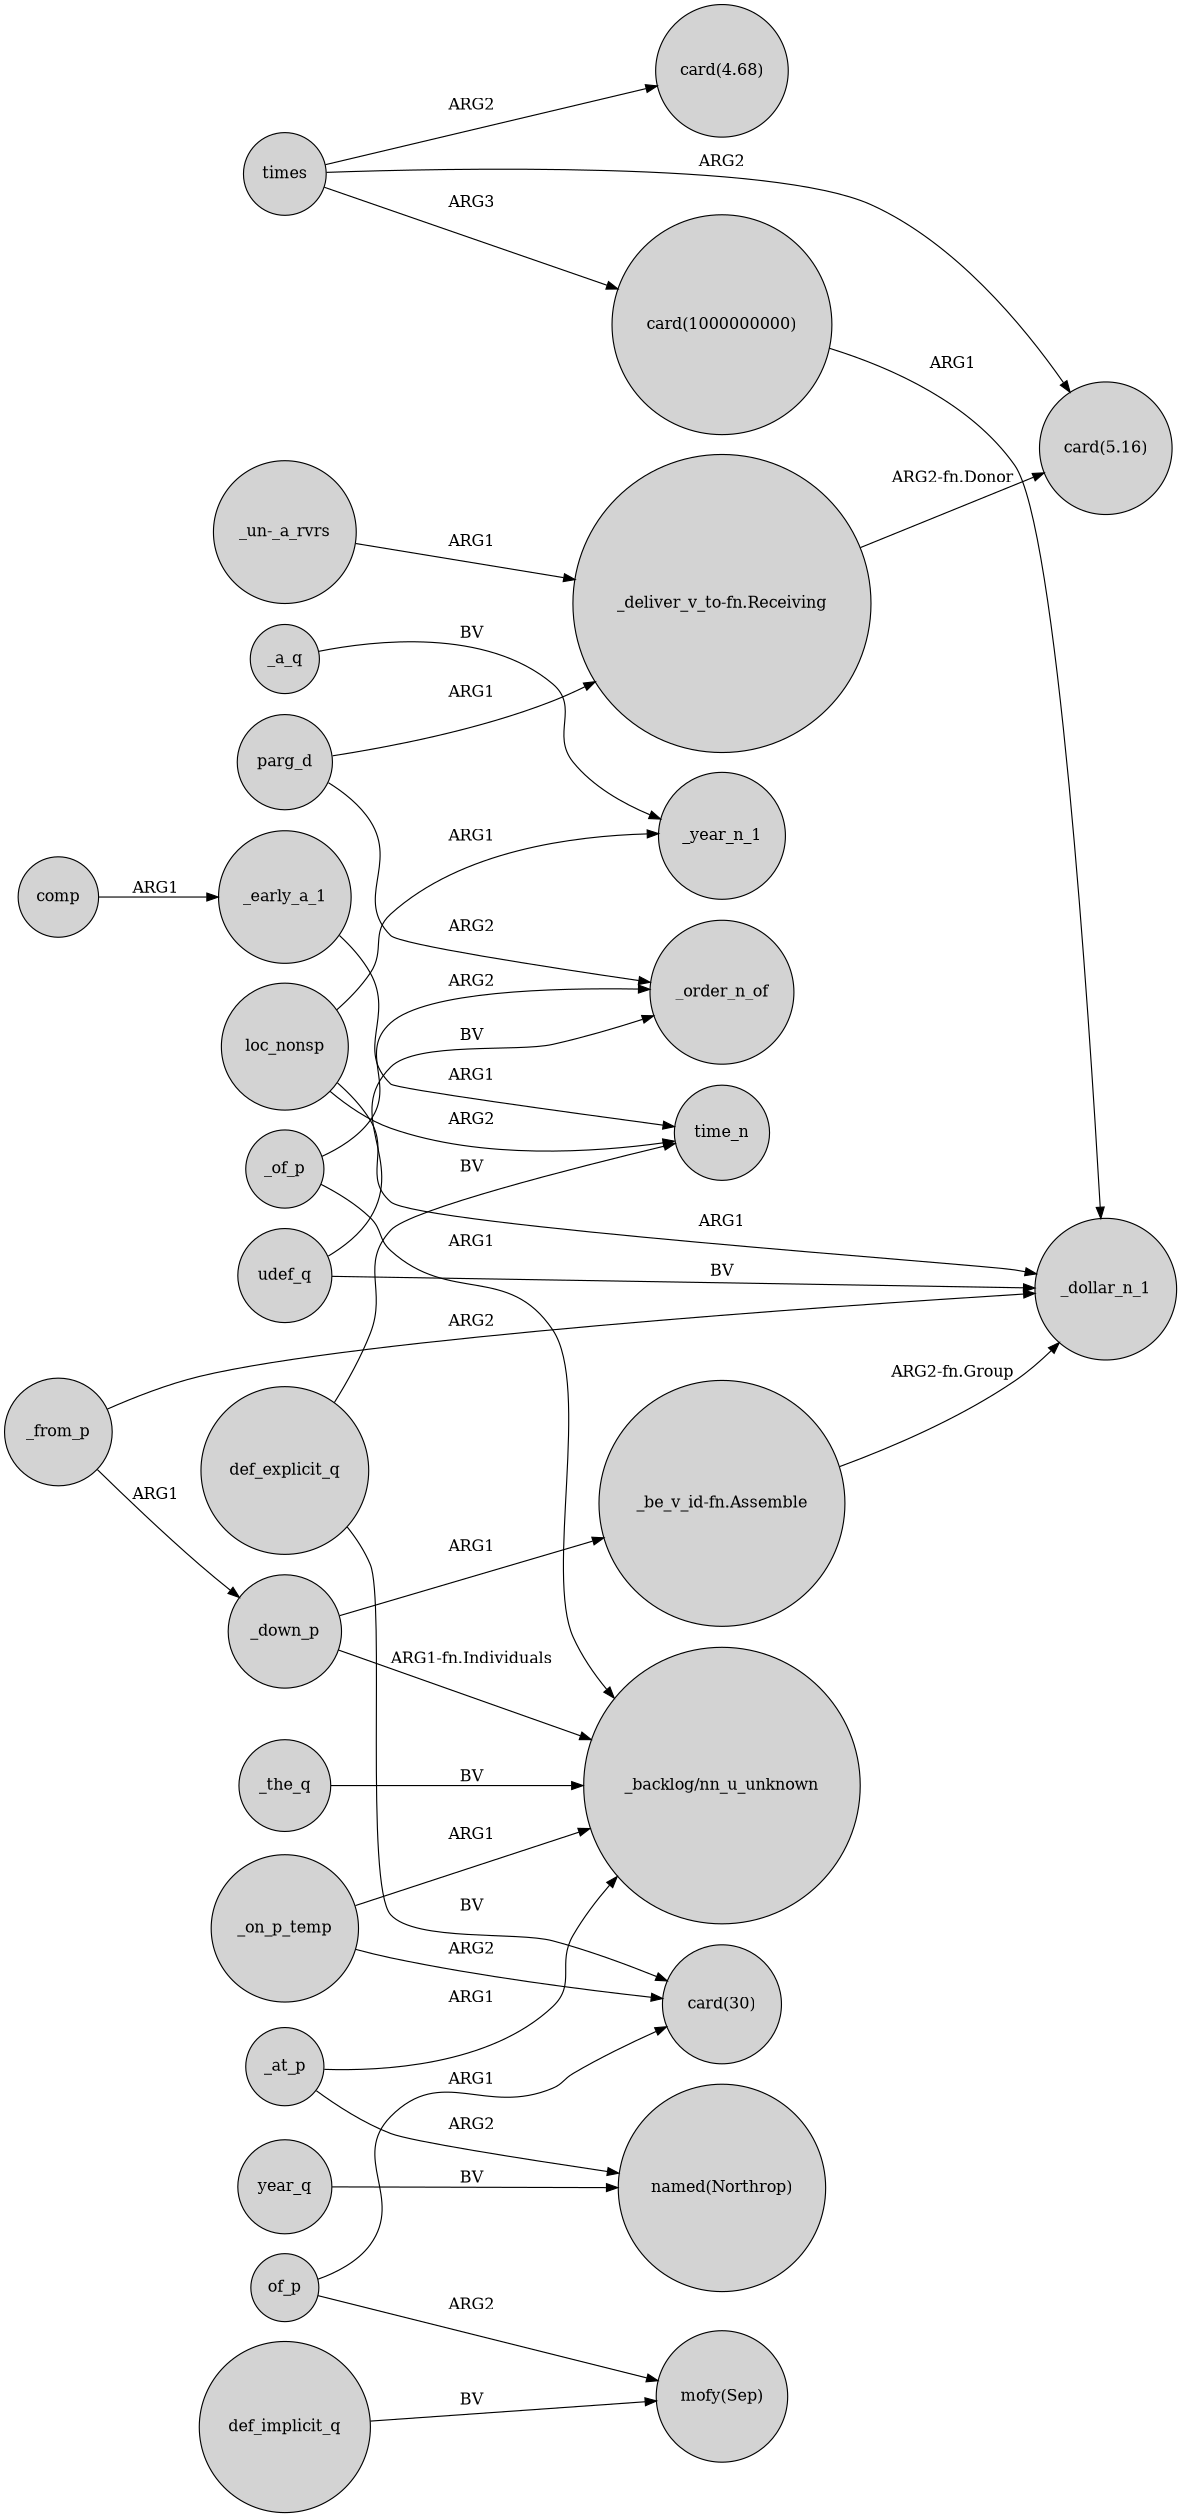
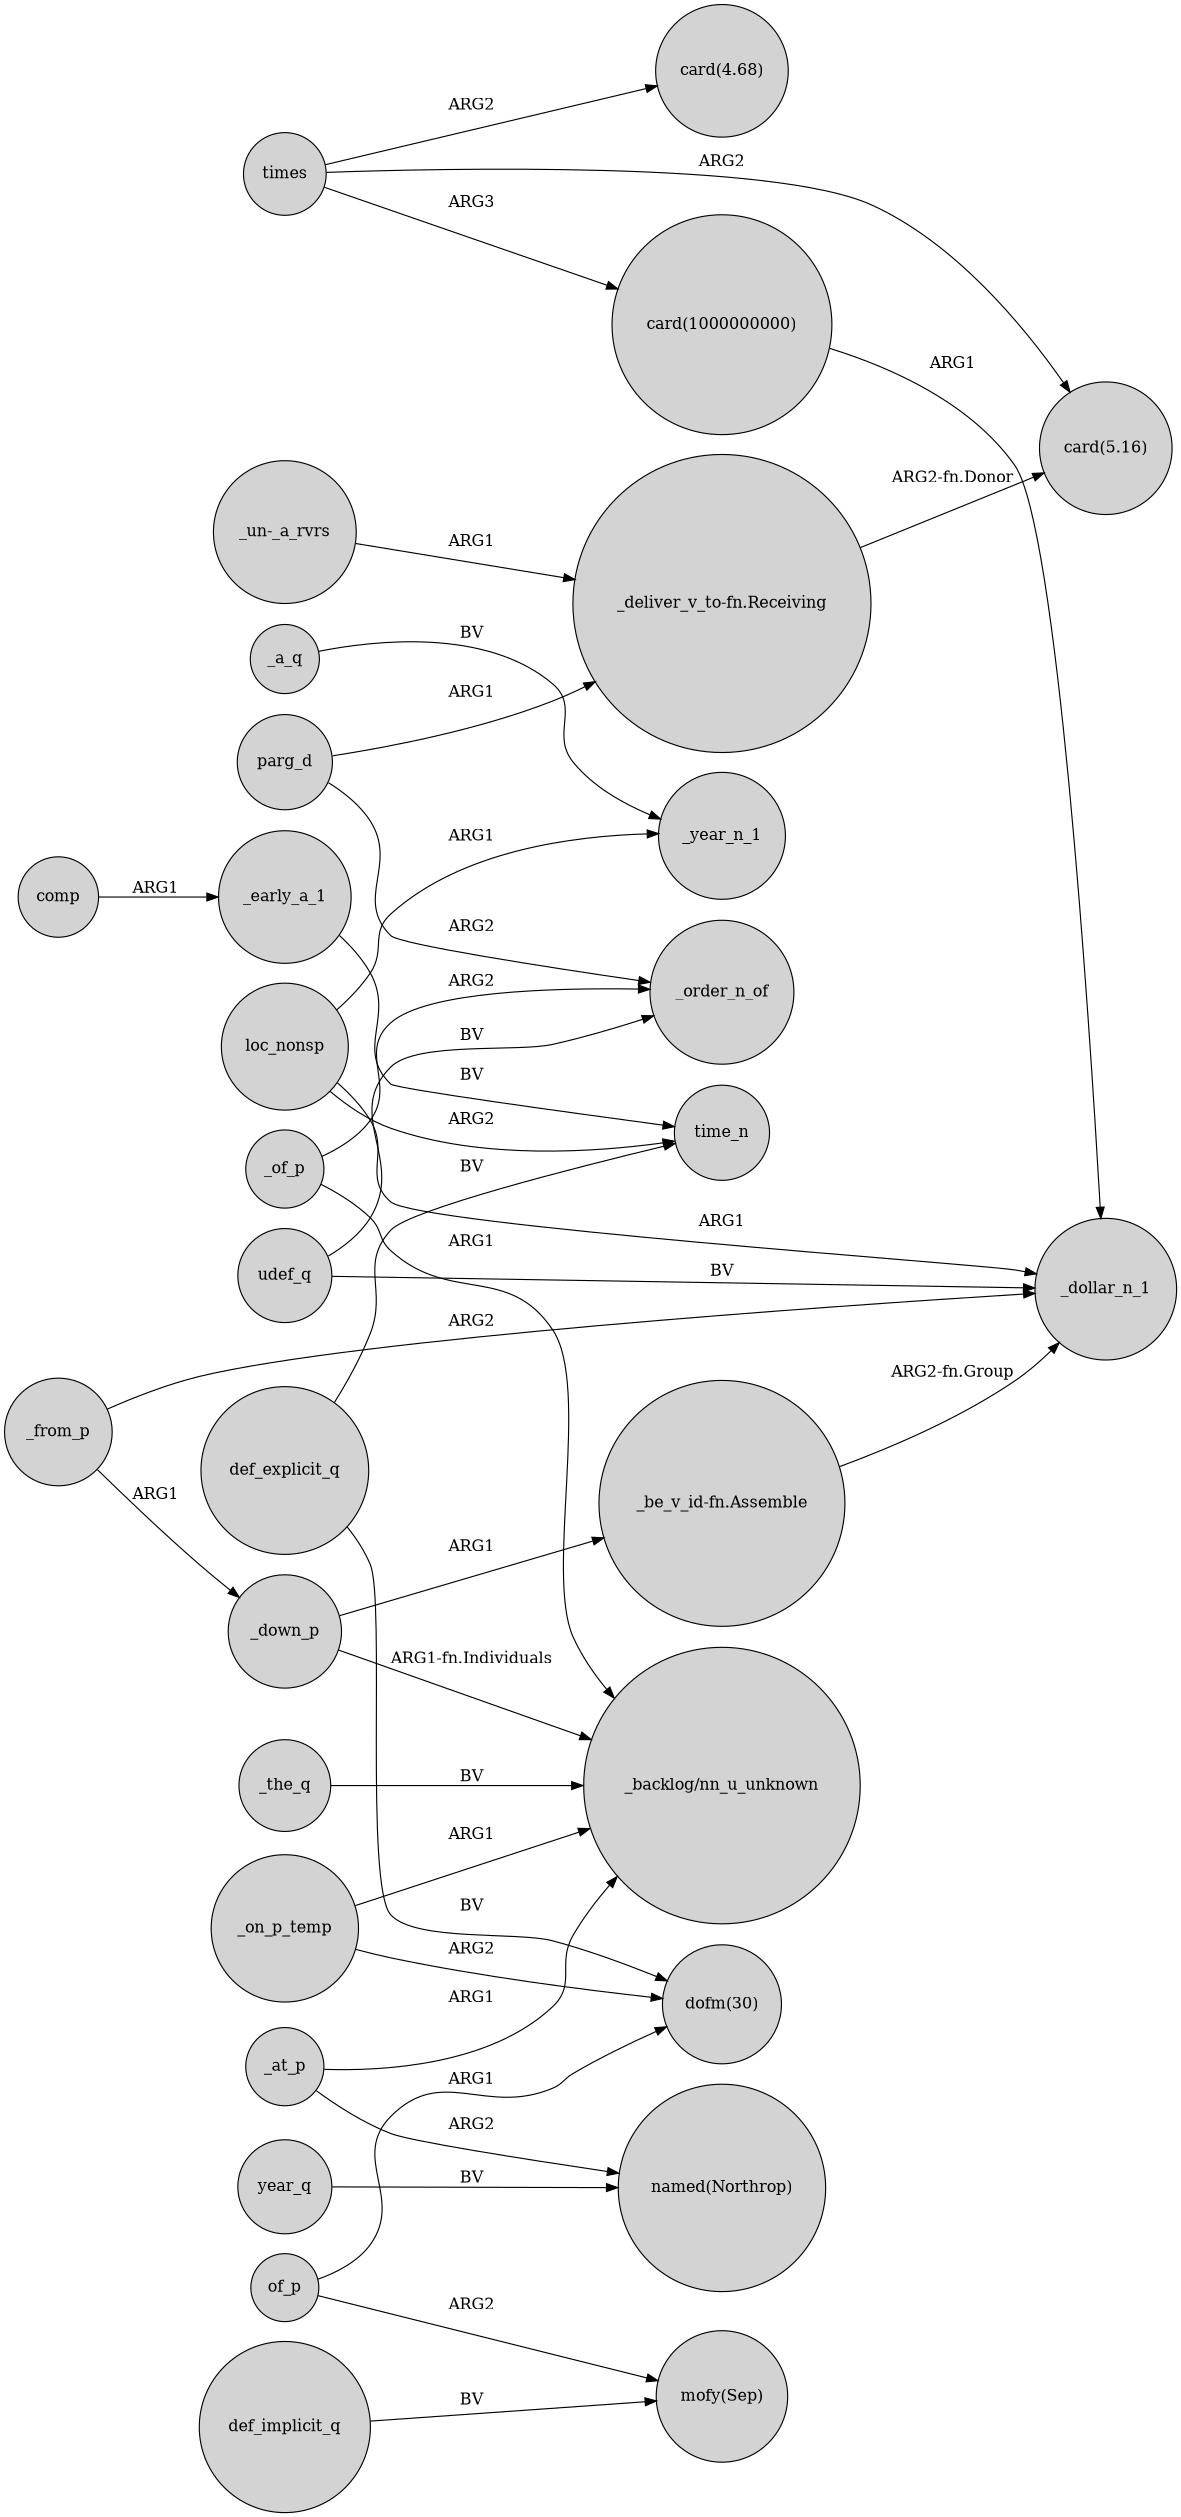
edge "_early_a_1" -> "time_n": label "ARG1" -> "BV"
node "card(30)": label "card(30)" -> "dofm(30)"
